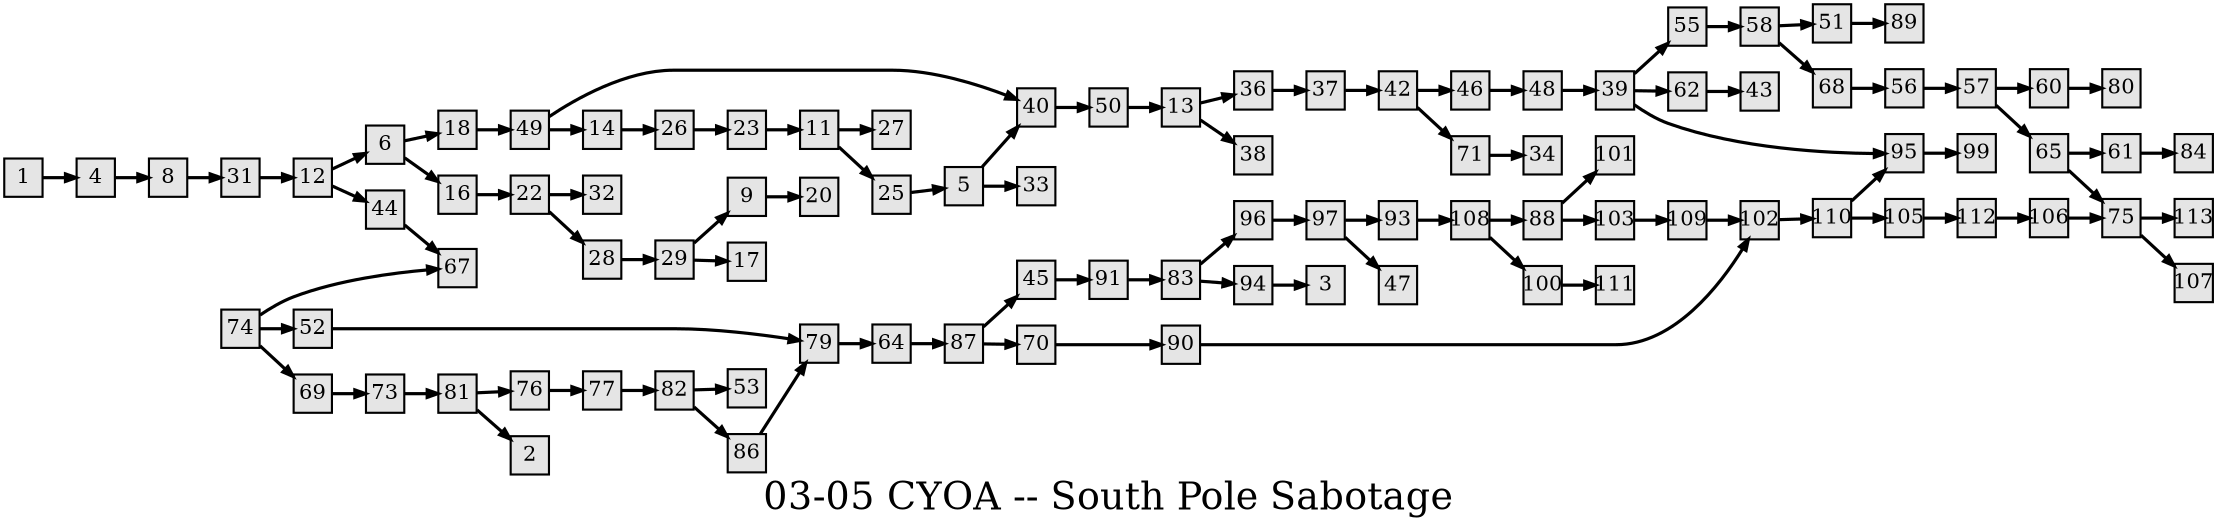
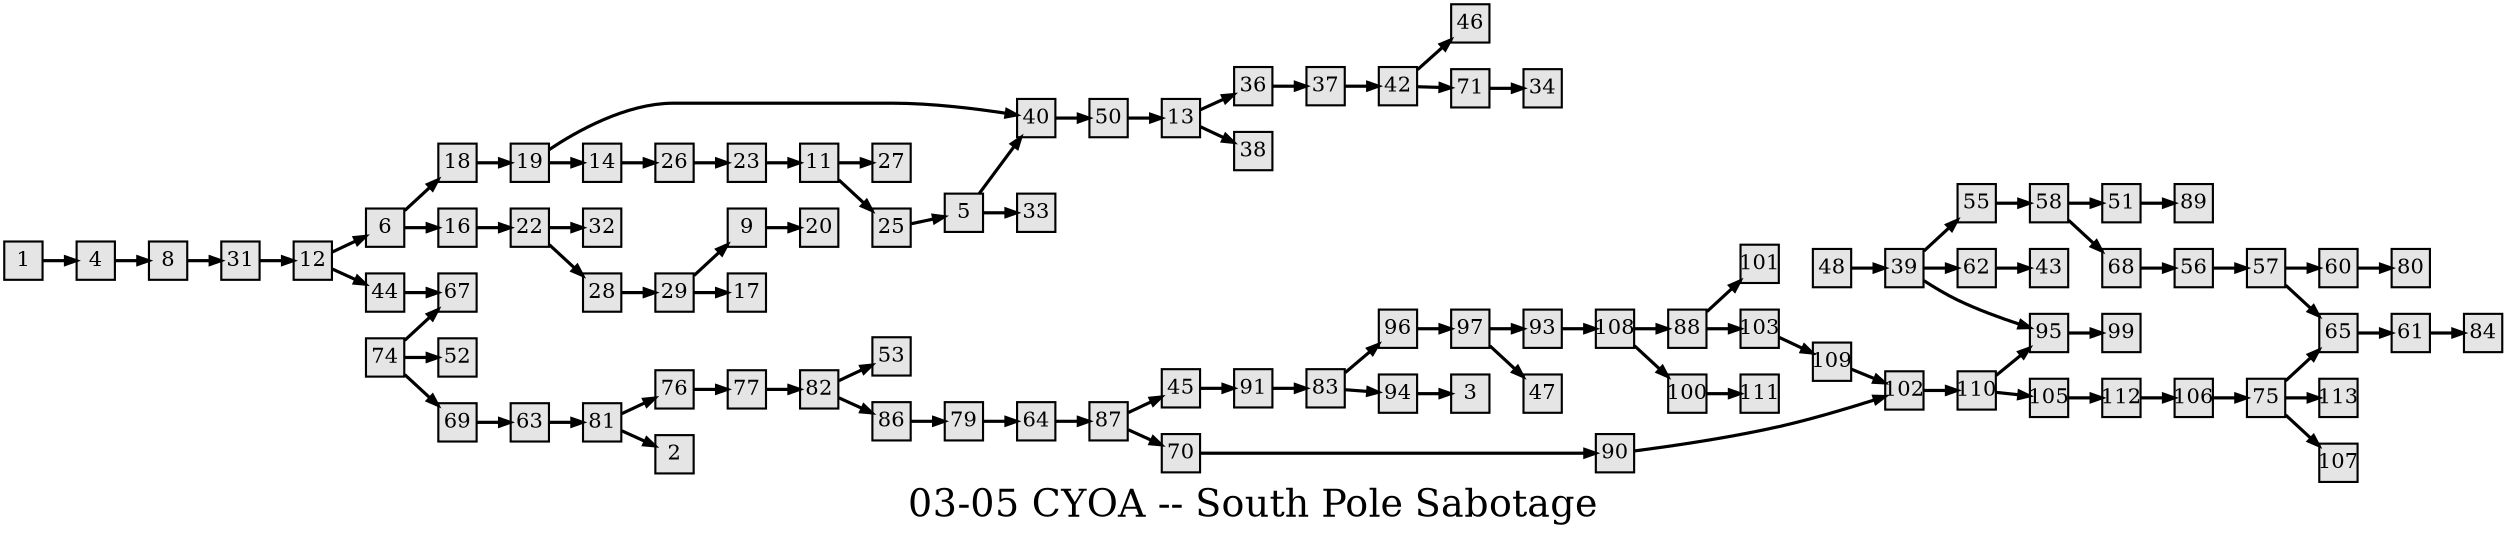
edge "46" -> "48": removed
node "49": label "49" -> "19"
edge "65" -> "75": reversed
edge "52" -> "79": removed
node "73": label "73" -> "63"
